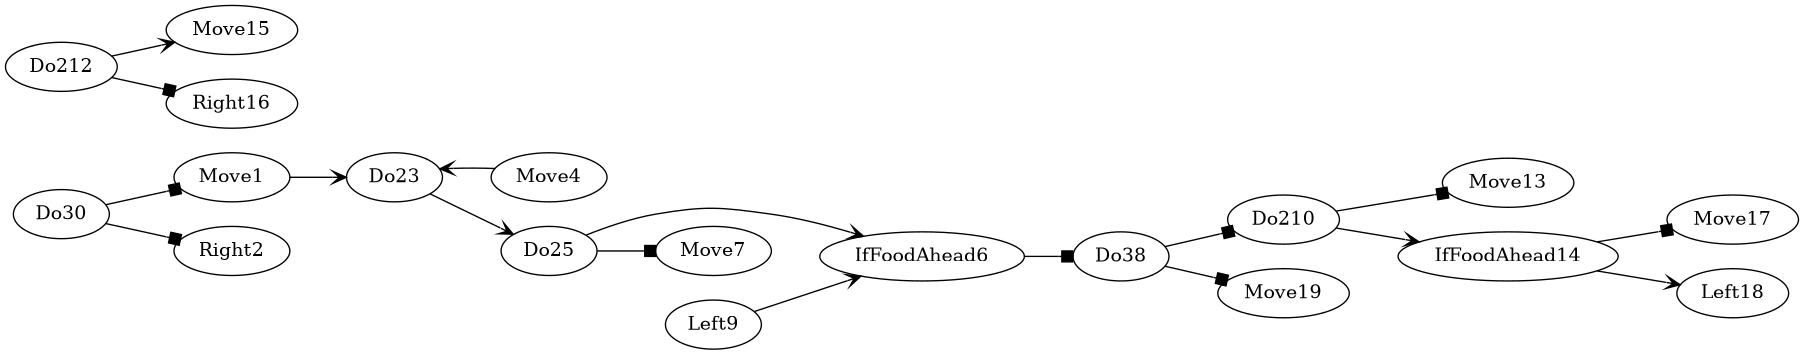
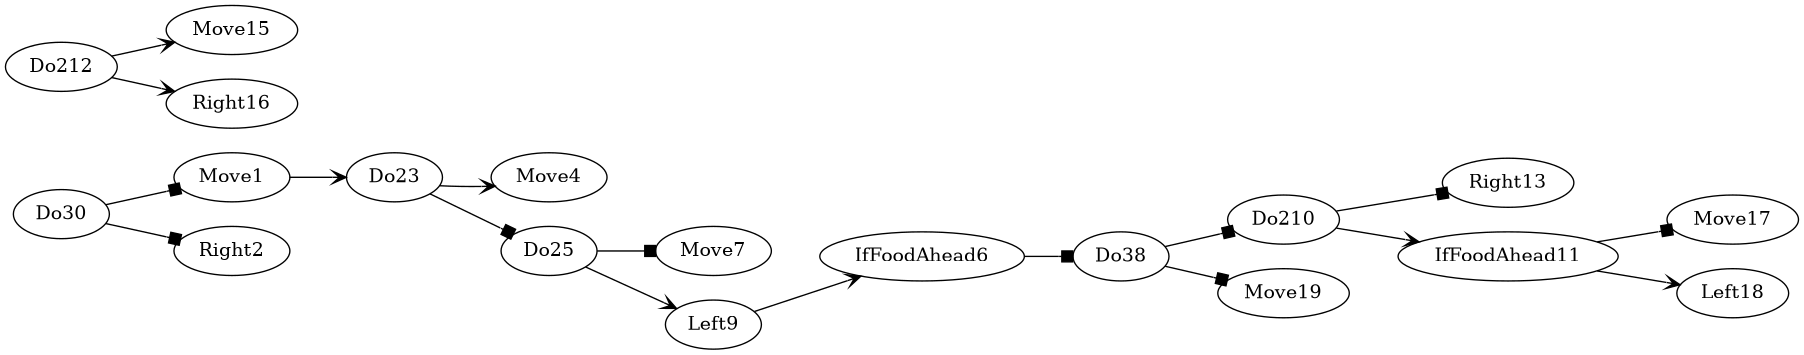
edge "Do212" -> "Right16": arrowhead box -> vee
edge "Move4" -> "Do23": reversed
node "Move13": label "Move13" -> "Right13"
edge "Do25" -> "IfFoodAhead6": now "Do25" -> "Left9"
edge "Do23" -> "Do25": arrowhead vee -> box
node "IfFoodAhead14": label "IfFoodAhead14" -> "IfFoodAhead11"
